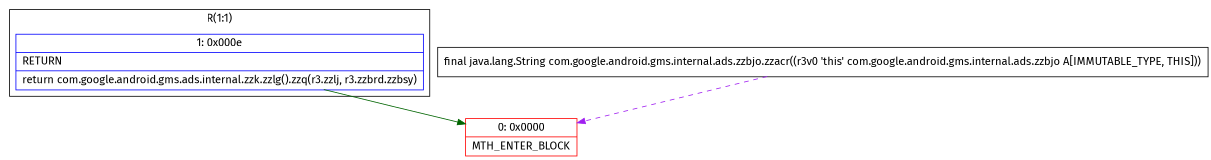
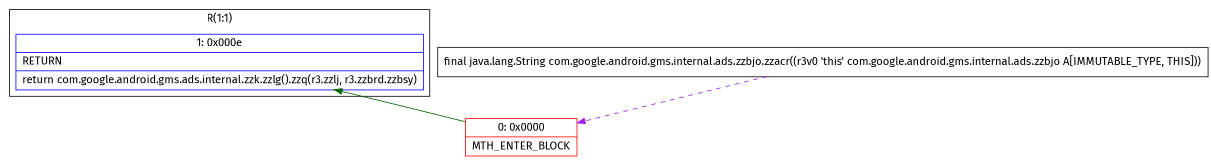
edge "1: 0x000e" -> "0: 0x0000": reversed
